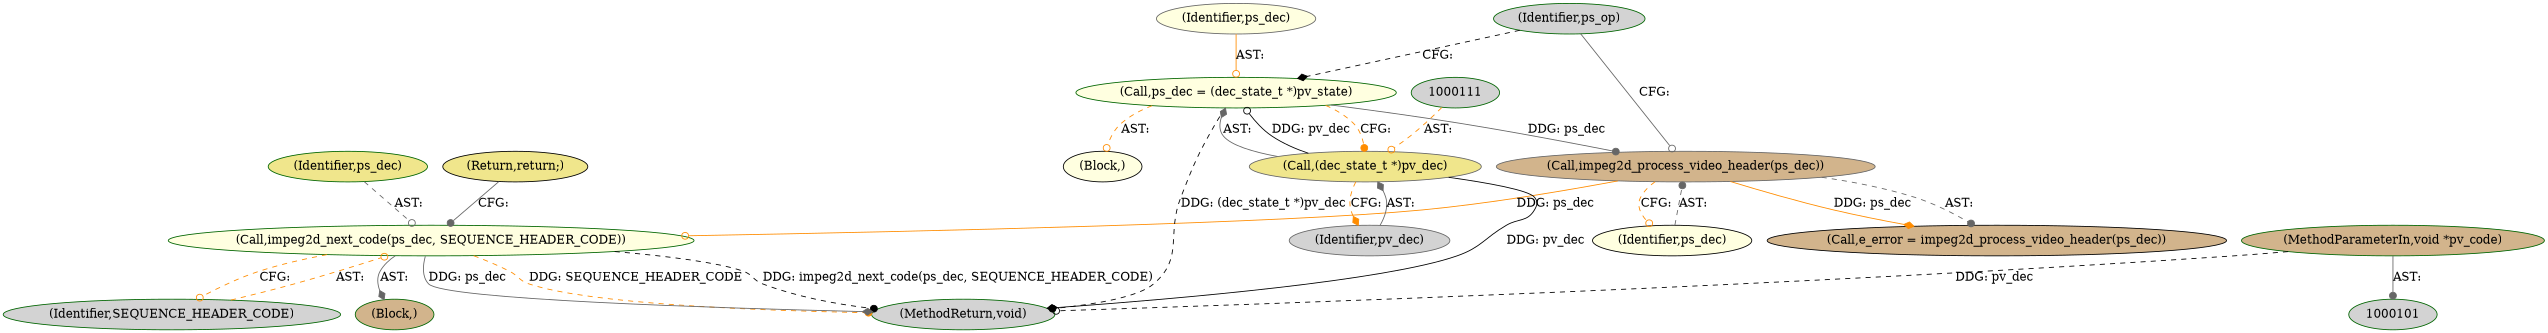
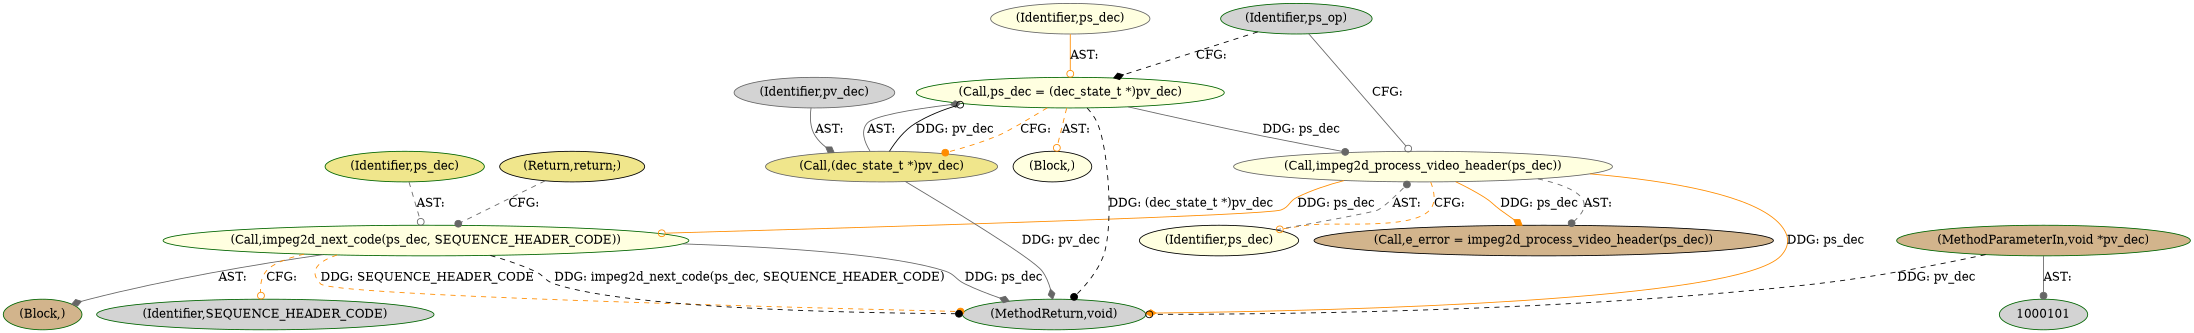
node "(Call,ps_dec = (dec_state_t *)pv_state)": label "(Call,ps_dec = (dec_state_t *)pv_state)" -> "(Call,ps_dec = (dec_state_t *)pv_dec)"
node "1000111": removed
node "(Call,impeg2d_process_video_header(ps_dec))": fillcolor tan -> lightyellow
edge "(Call,(dec_state_t *)pv_dec)" -> "(Identifier,pv_dec)": removed, label "CFG:"
edge "(Return,return;)" -> "(Call,impeg2d_next_code(ps_dec, SEQUENCE_HEADER_CODE))": style solid -> dashed
node "(MethodParameterIn,void *pv_code)": label "(MethodParameterIn,void *pv_code)" -> "(MethodParameterIn,void *pv_dec)"
edge "(Call,(dec_state_t *)pv_dec)" -> "(MethodReturn,void)": color black -> gray40
edge "(Identifier,SEQUENCE_HEADER_CODE)" -> "(Call,impeg2d_next_code(ps_dec, SEQUENCE_HEADER_CODE))": removed, label "AST:"
edge "(Call,impeg2d_process_video_header(ps_dec))" -> "(MethodReturn,void)": added, label "DDG: ps_dec"
